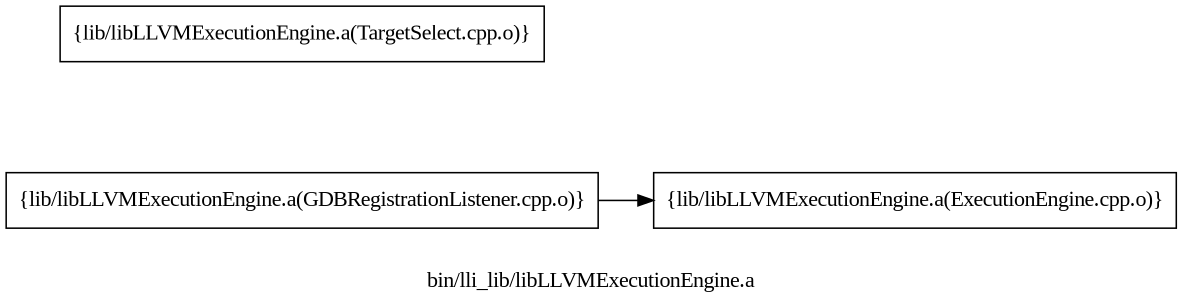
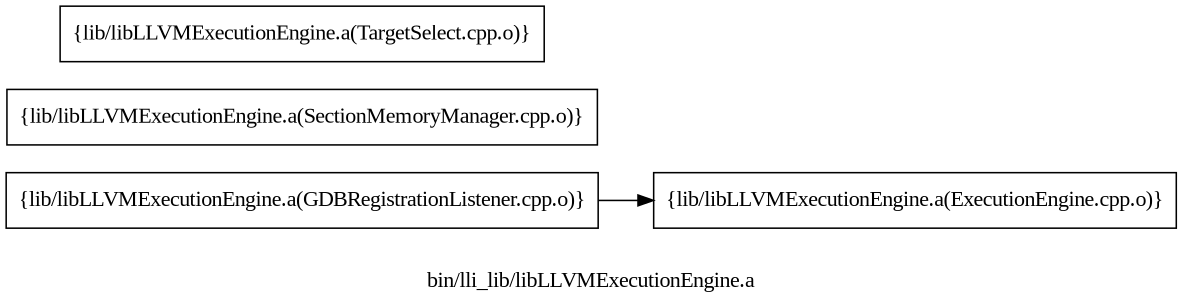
node "{lib/libLLVMExecutionEngine.a(SectionMemoryManager.cpp.o)}": added
